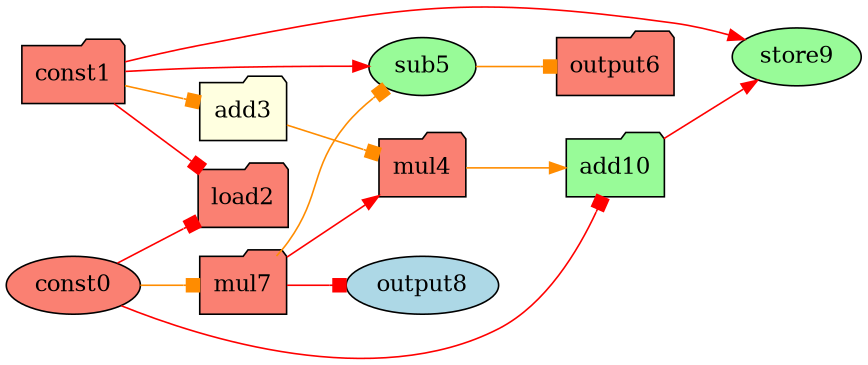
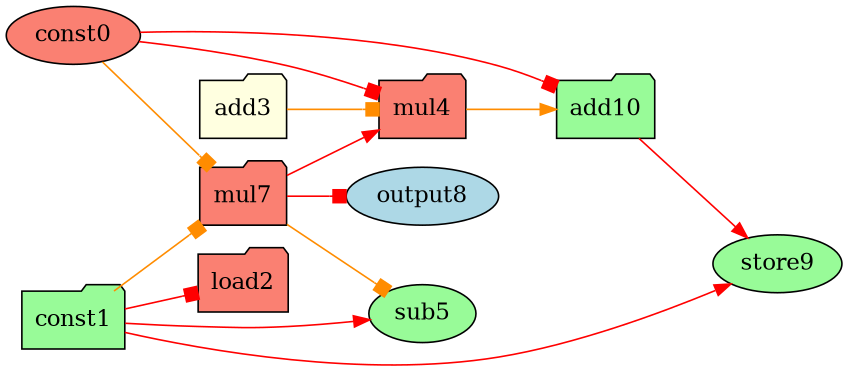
node "output6": removed
node "const1": fillcolor salmon -> palegreen
edge "const1" -> "add3": now "const1" -> "mul7"
edge "const0" -> "load2": now "const0" -> "mul4"
